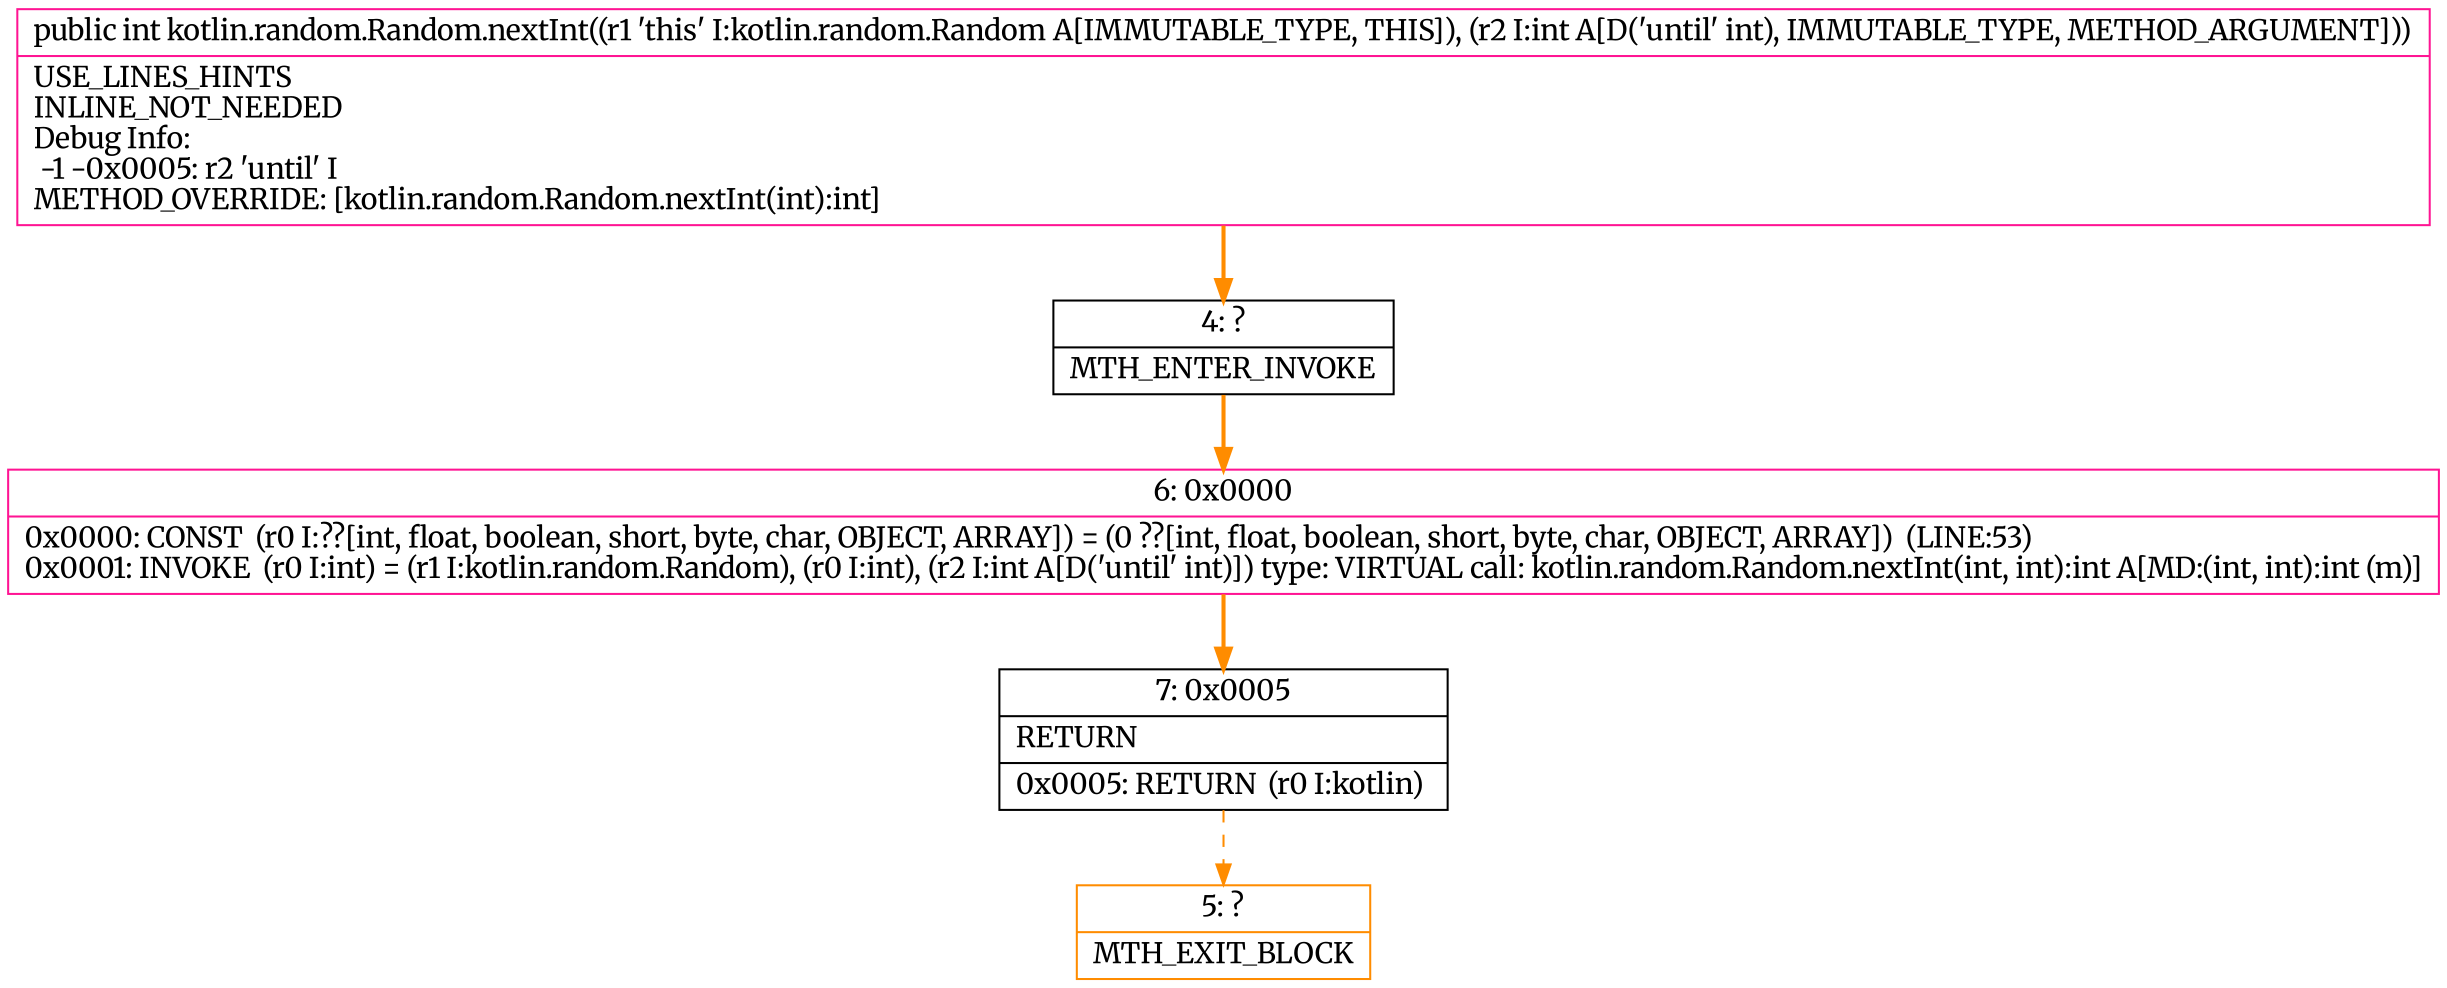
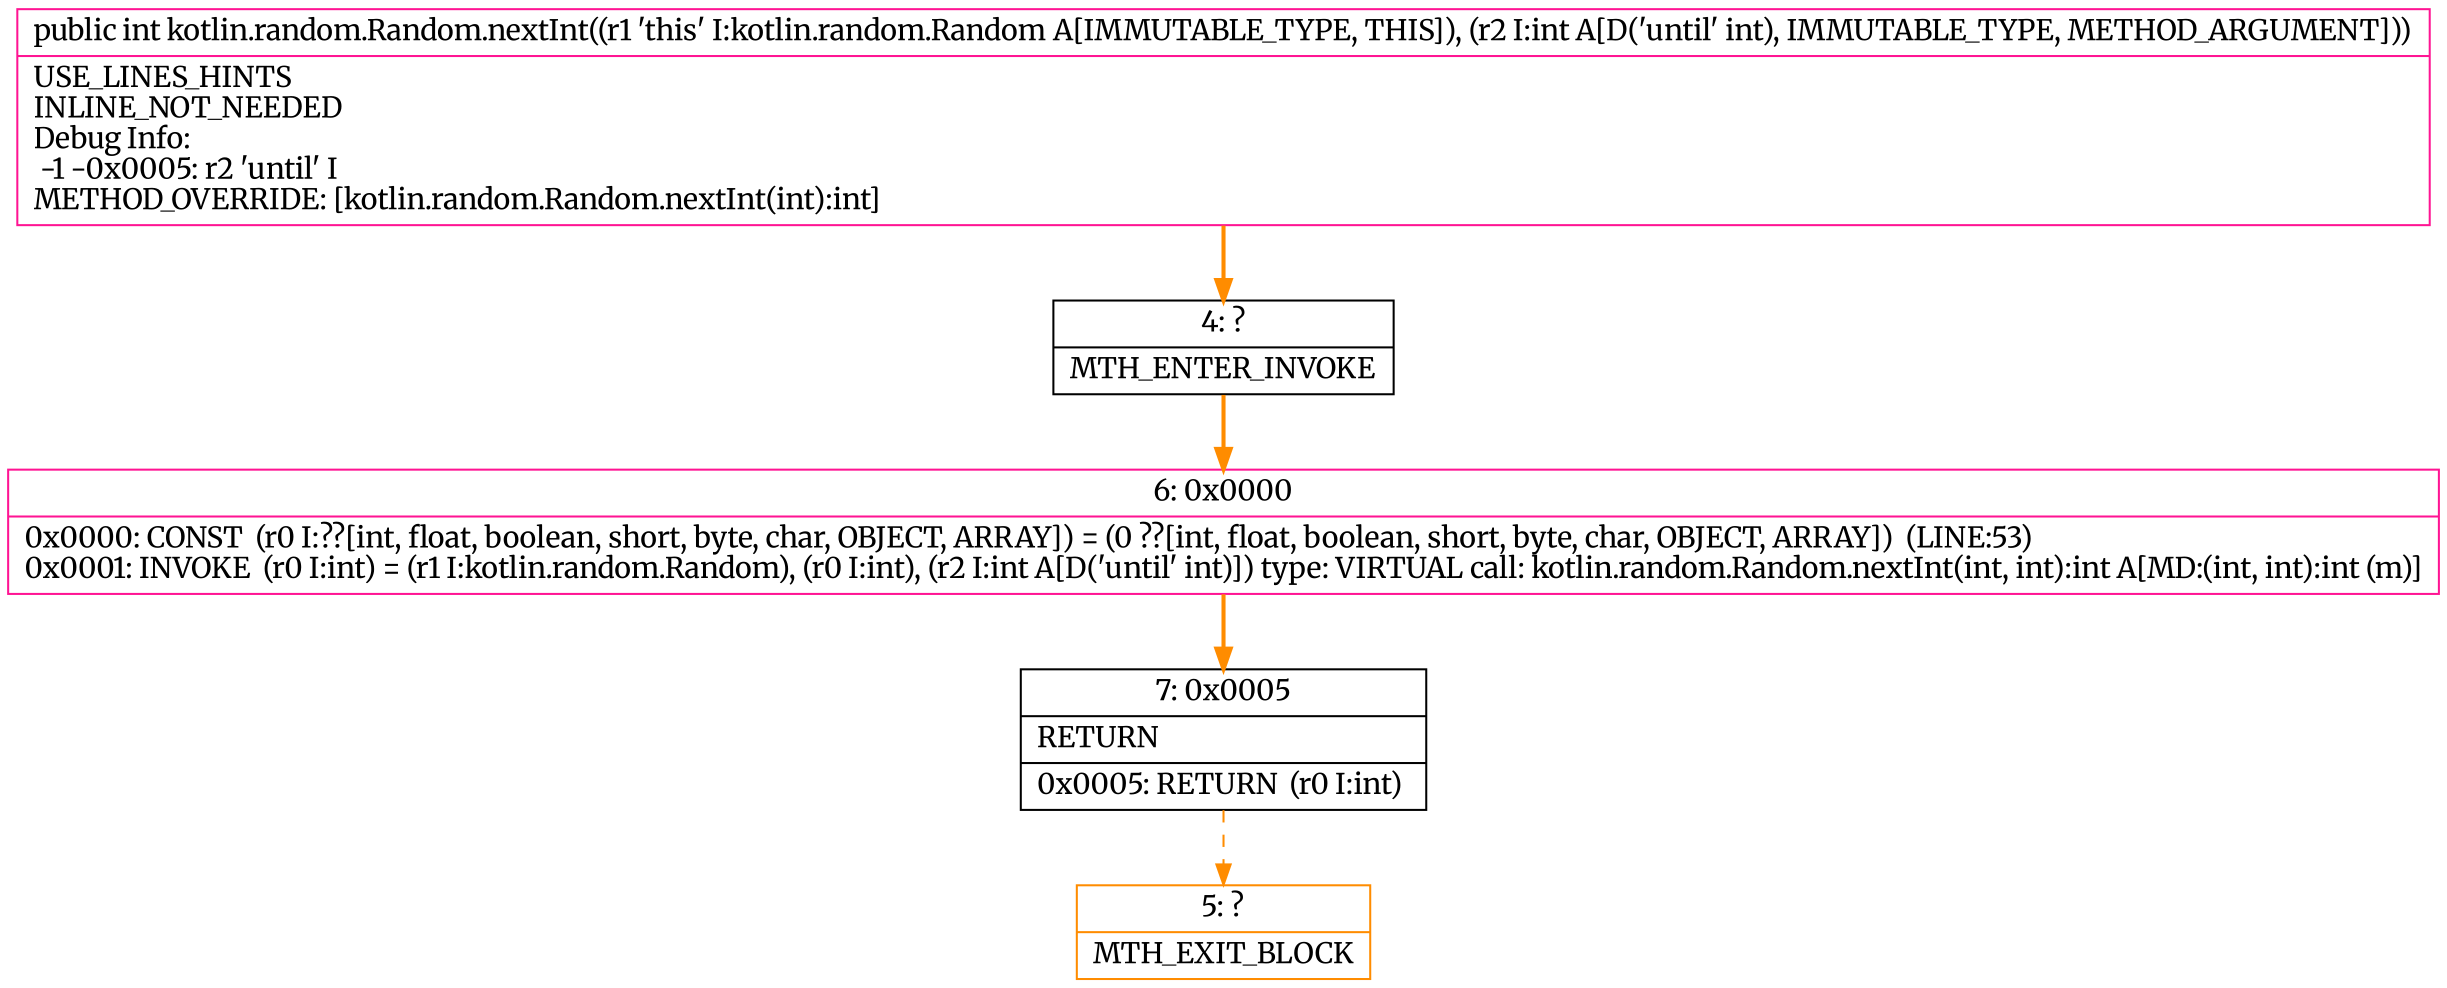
node "7: 0x0005": text "0x0005: RETURN  (r0 I:kotlin)" -> "0x0005: RETURN  (r0 I:int)"
